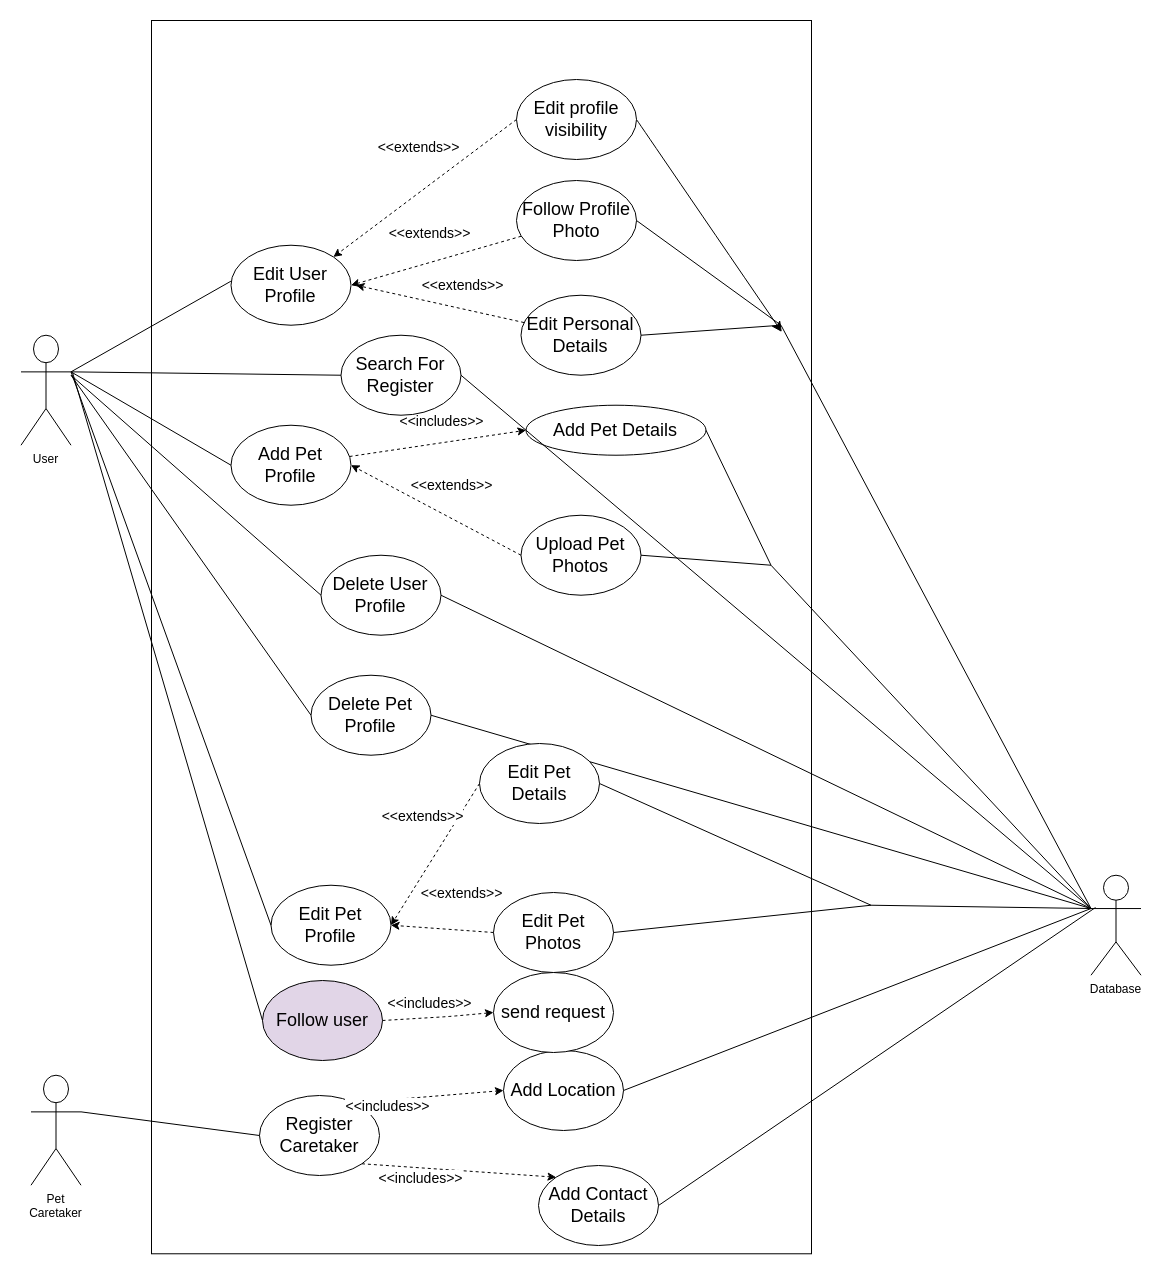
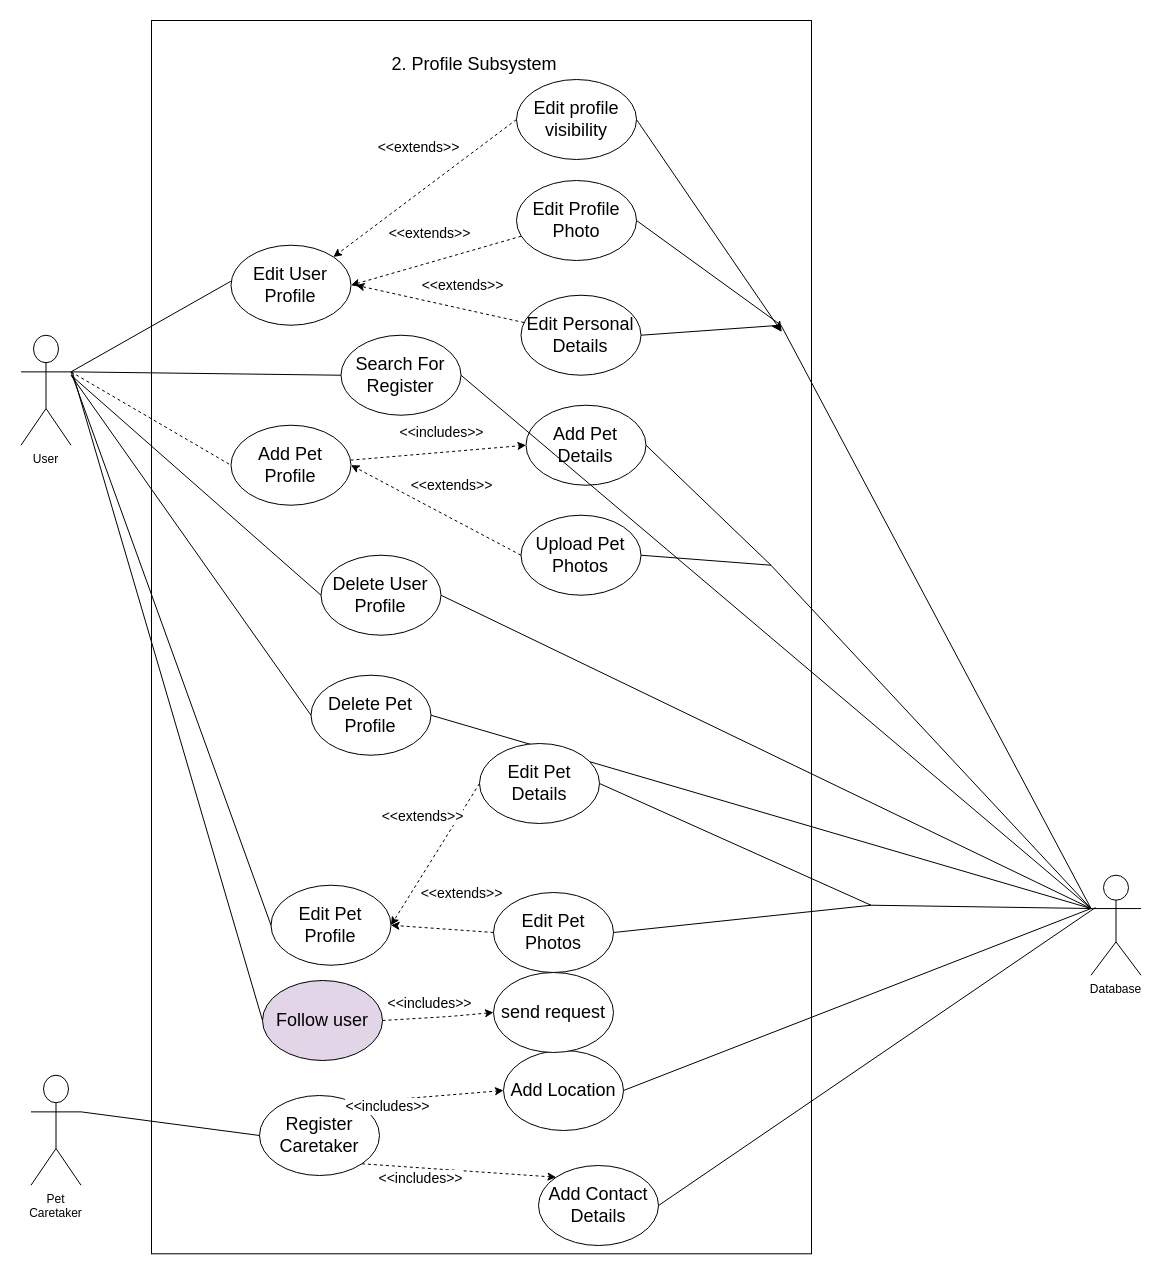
node "2. Profile Subsystem": added
node "Follow Profile Photo": label "Follow Profile Photo" -> "Edit Profile Photo"
edge "User" -- "Add Pet Profile": style solid -> dashed
node "Add Pet Details": size 180x50 -> 120x80
